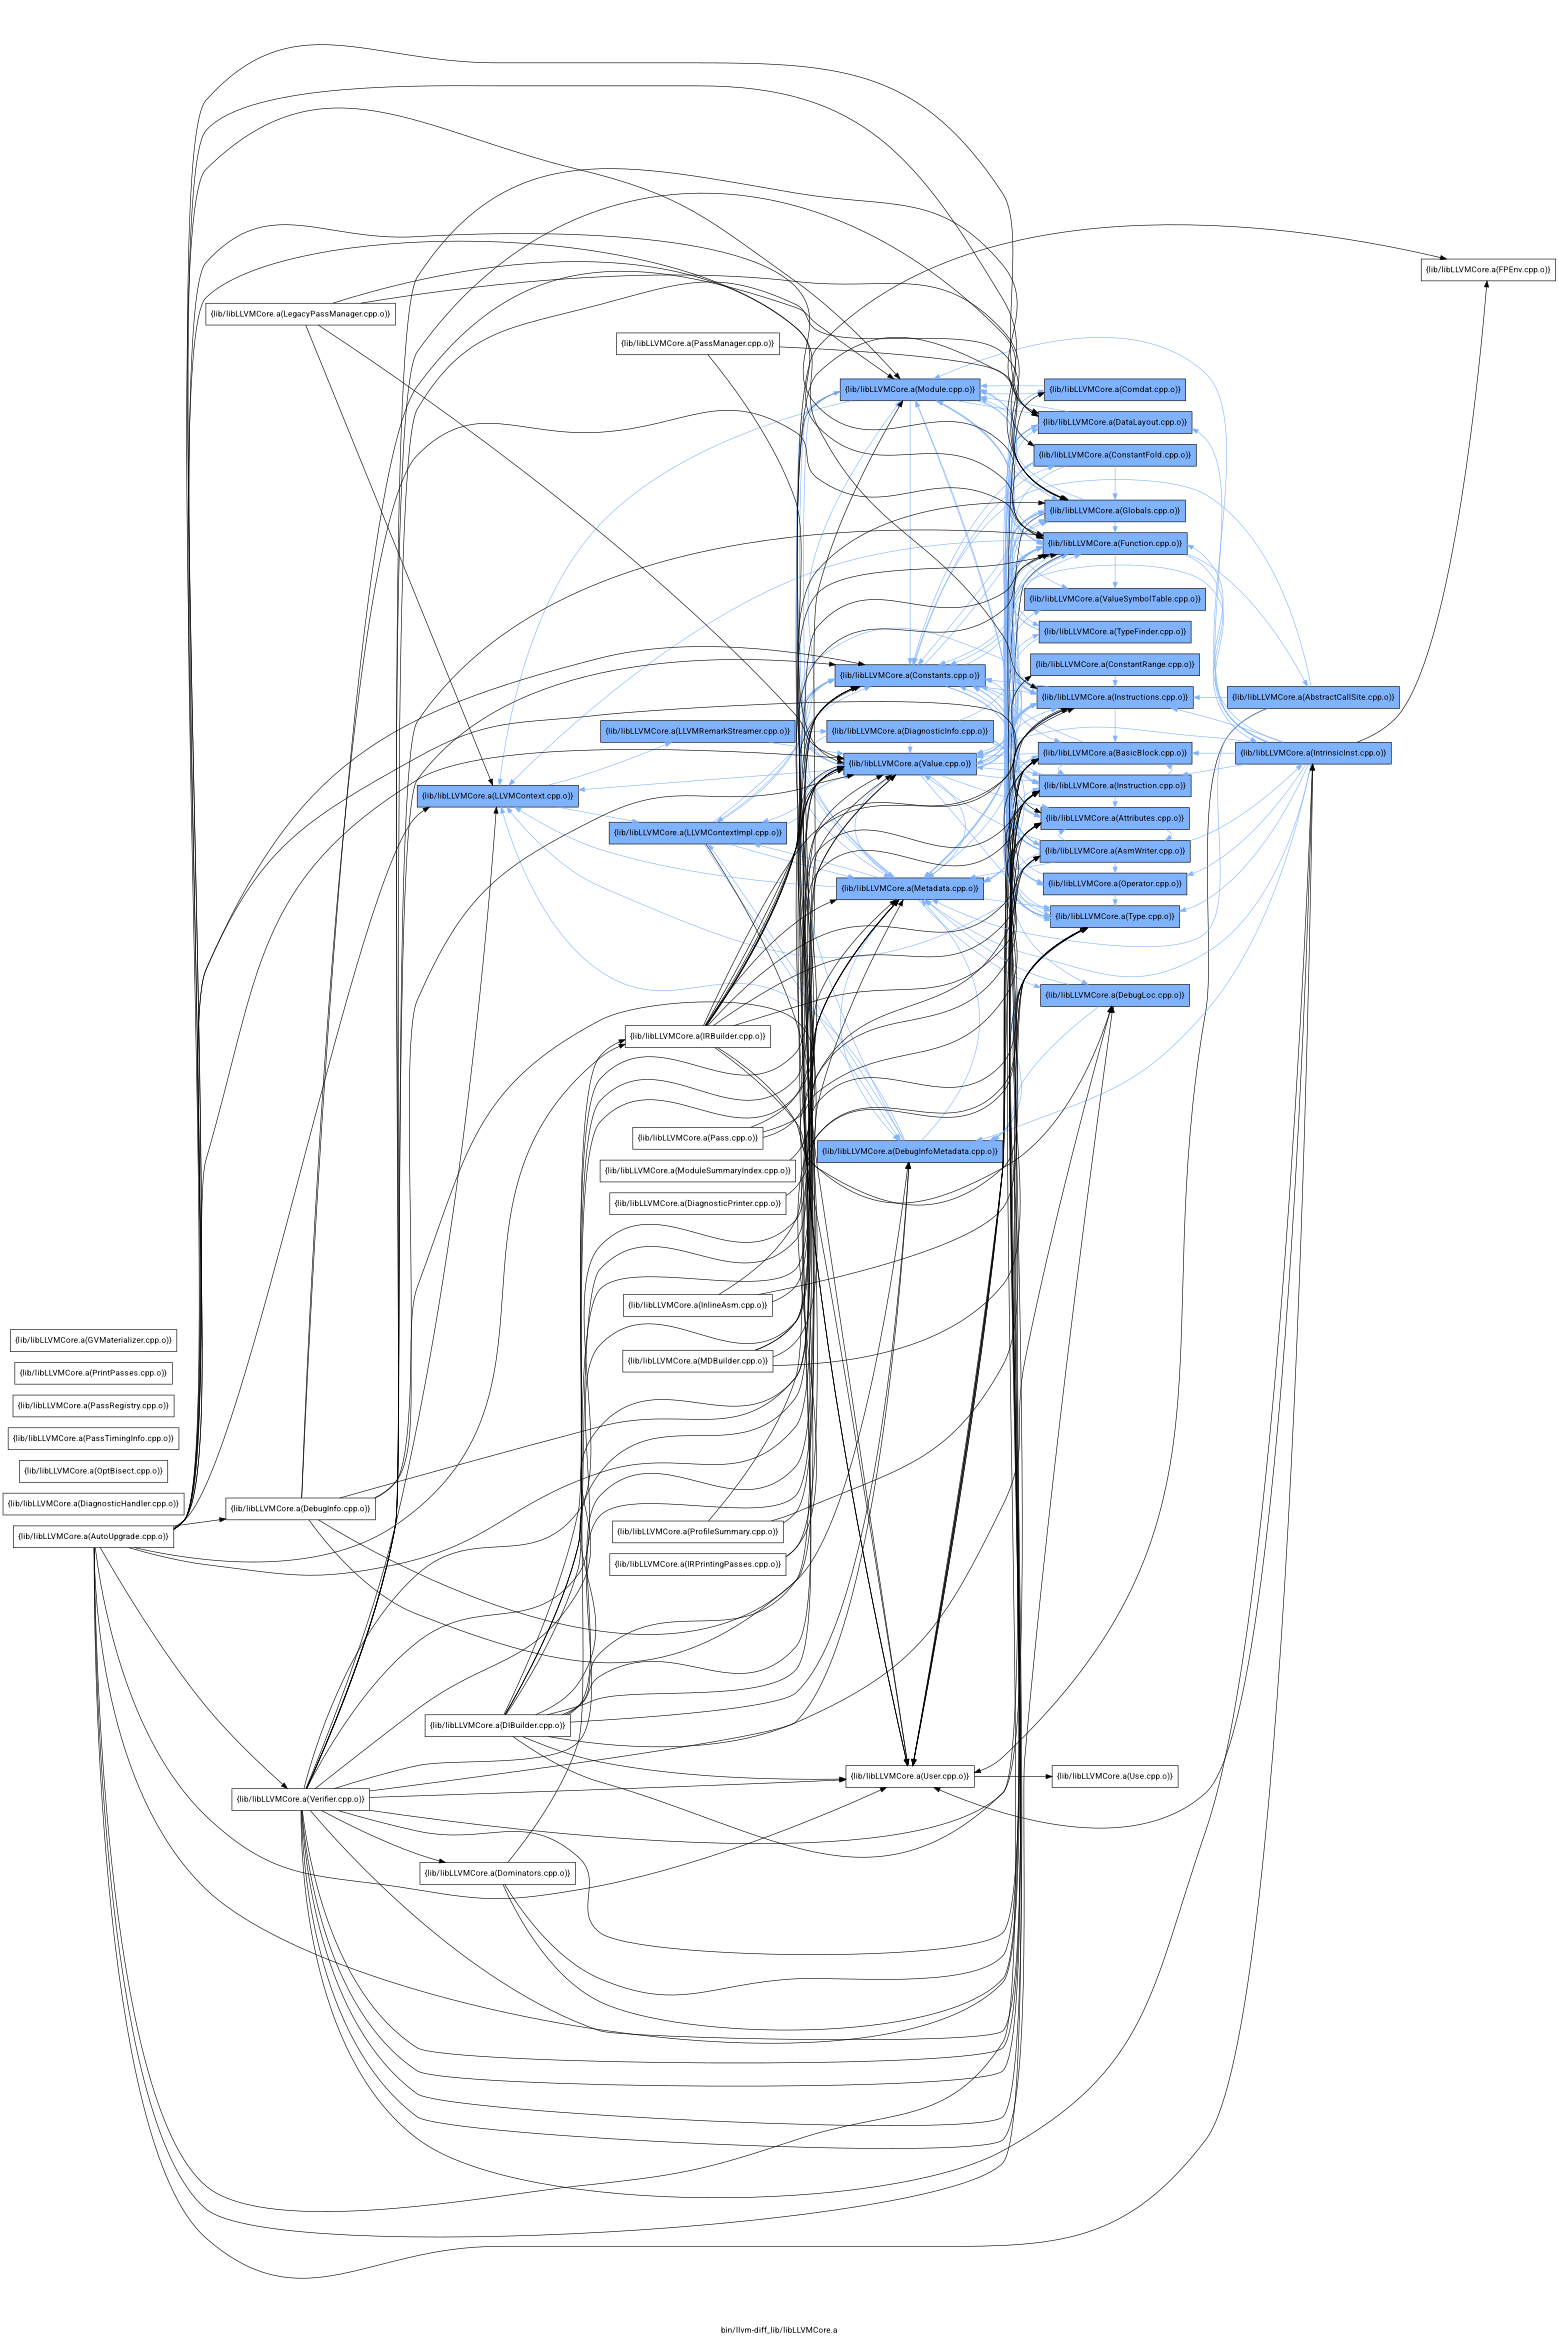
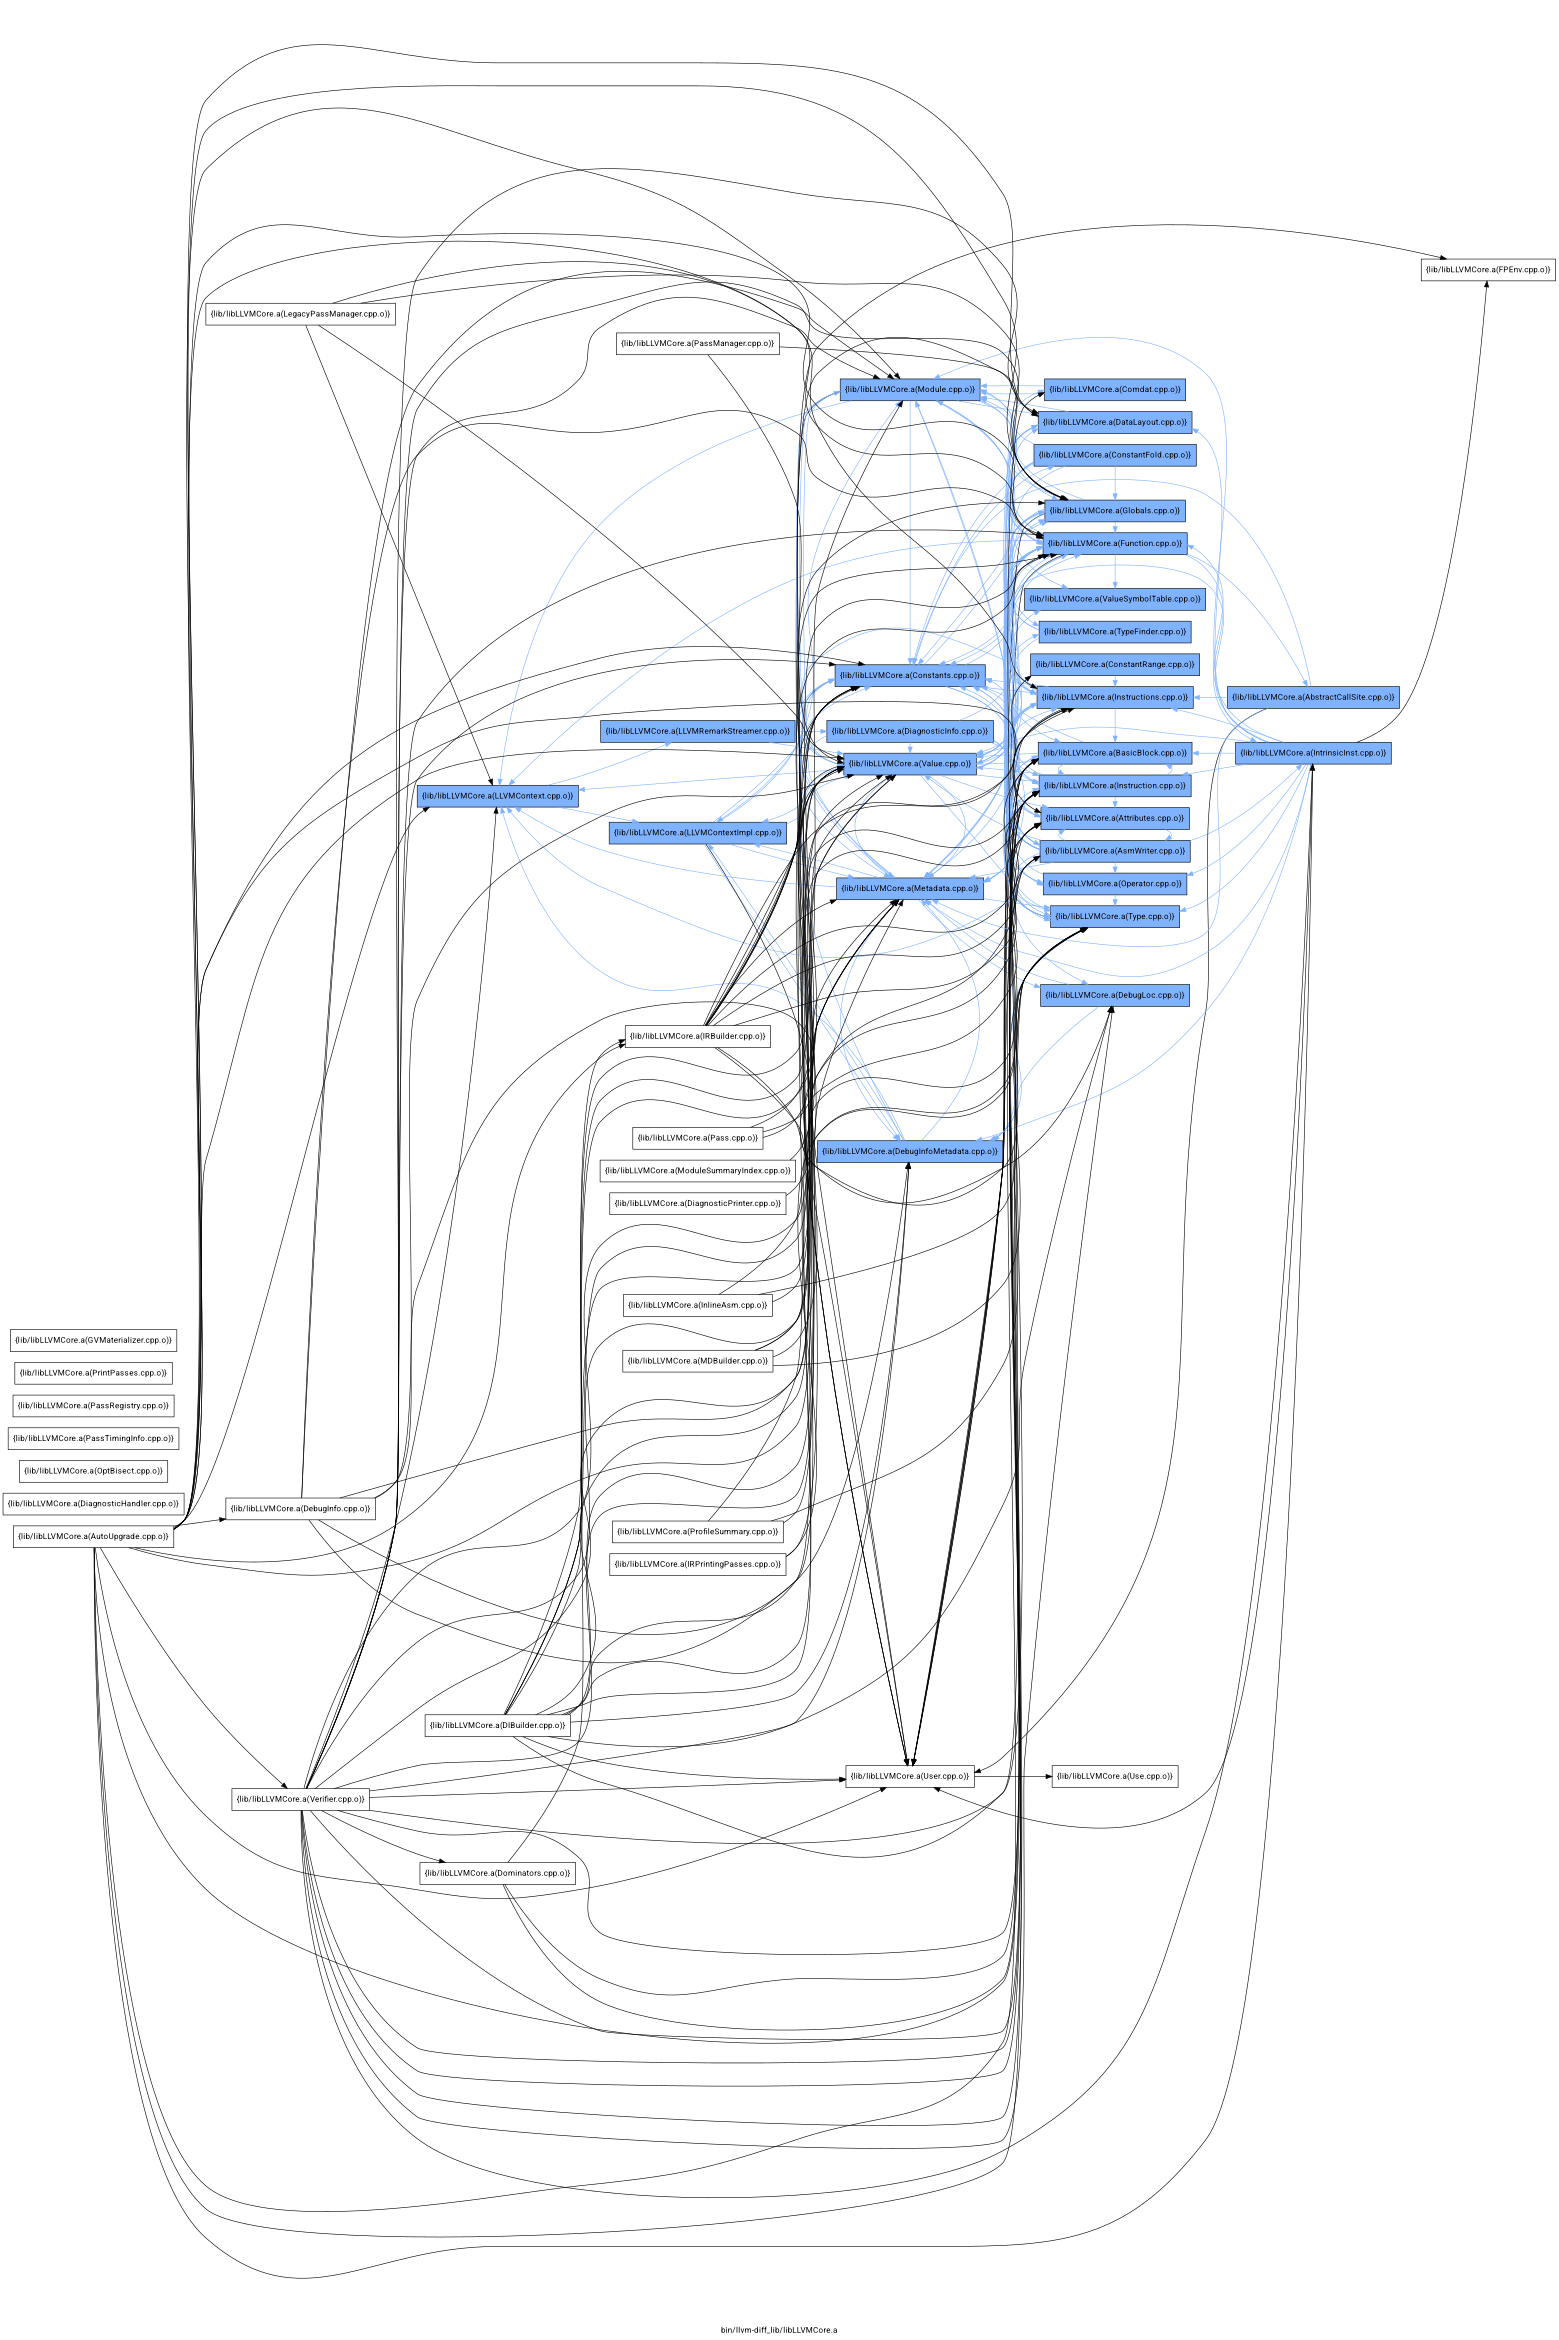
edge "{lib/libLLVMCore.a(Verifier.cpp.o)}" -> "{lib/libLLVMCore.a(ConstantFold.cpp.o)}": now "{lib/libLLVMCore.a(Verifier.cpp.o)}" -> "{lib/libLLVMCore.a(Module.cpp.o)}"
